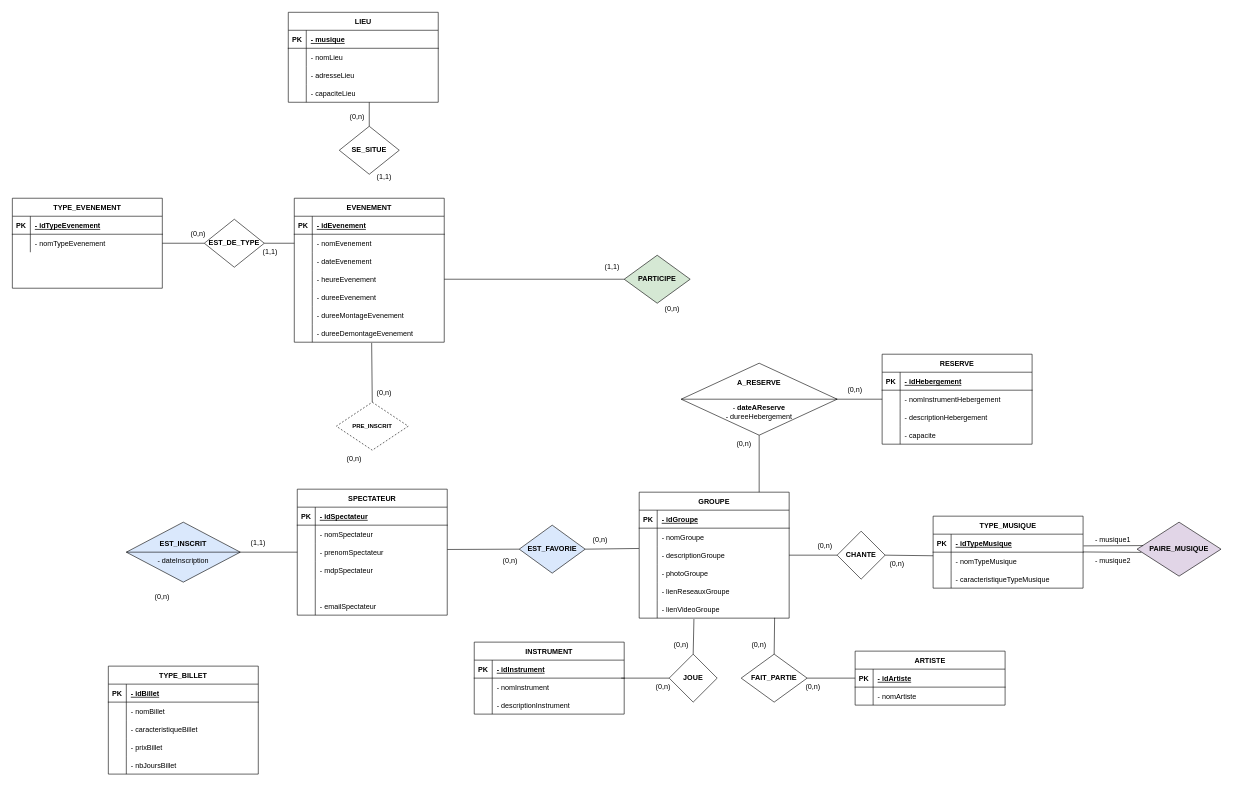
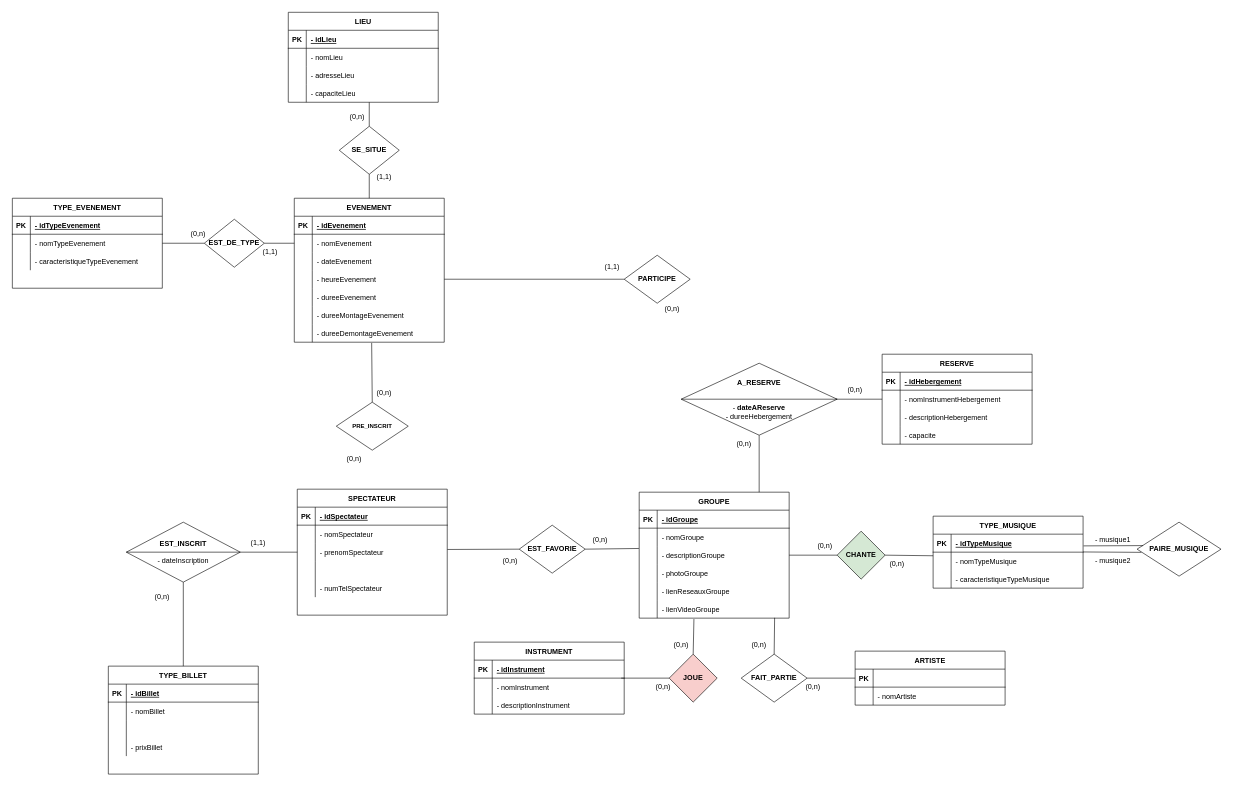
node "- musique": label "- musique" -> "- idLieu"
edge "SE_SITUE" -- "EVENEMENT": added
node "- caracteristiqueTypeEvenement": added
node "PARTICIPE": fillcolor #d5e8d4 -> #ffffff
node "PRE_INSCRIT": style dashed -> solid
node "EST_FAVORIE": fillcolor #dae8fc -> #ffffff
node "PAIRE_MUSIQUE": fillcolor #e1d5e7 -> #ffffff
node "EST_INSCRIT - dateInscription": fillcolor #dae8fc -> #ffffff
node "CHANTE": fillcolor #ffffff -> #d5e8d4
node "- mdpSpectateur": removed
node "- numTelSpectateur": added
node "- emailSpectateur": removed
edge "EST_INSCRIT - dateInscription" -- "TYPE_BILLET": added
node "JOUE": fillcolor #ffffff -> #f8cecc
node "- idArtiste": removed
node "- caracteristiqueBillet": removed
node "- nbJoursBillet": removed
